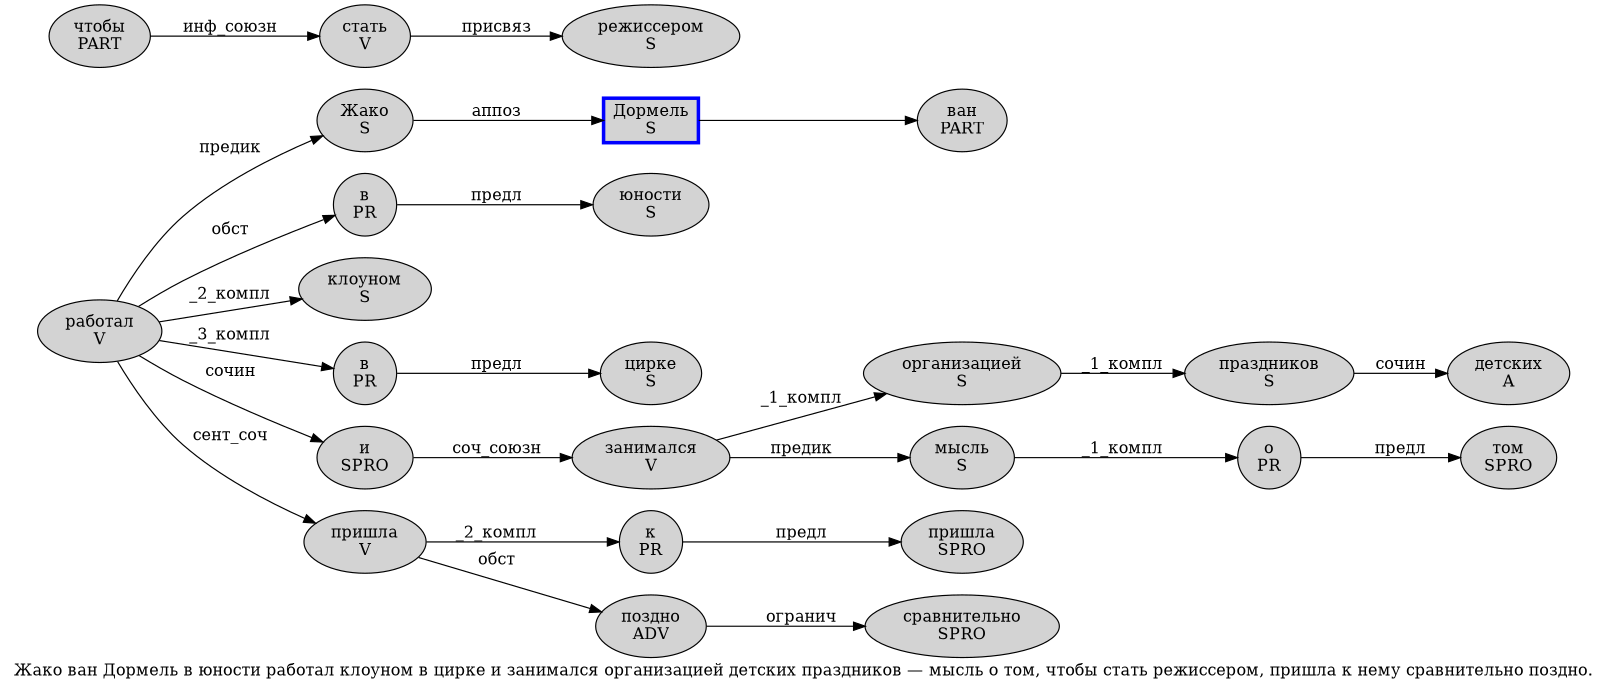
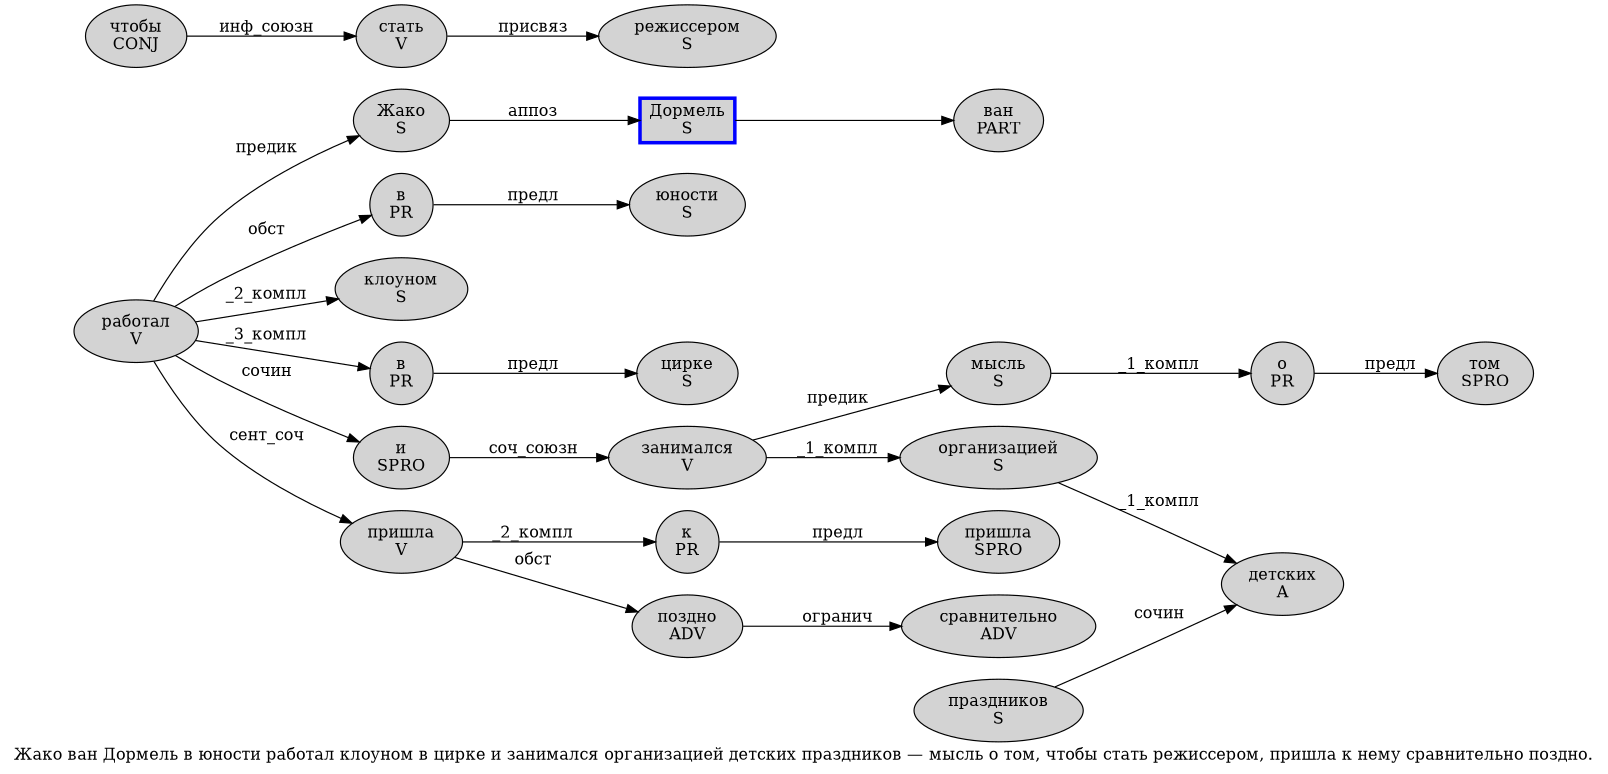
node "чтобы PART": label "чтобы PART" -> "чтобы CONJ"
edge "организацией S" -> "праздников S": now "организацией S" -> "детских A"
node "сравнительно SPRO": label "сравнительно SPRO" -> "сравнительно ADV"
